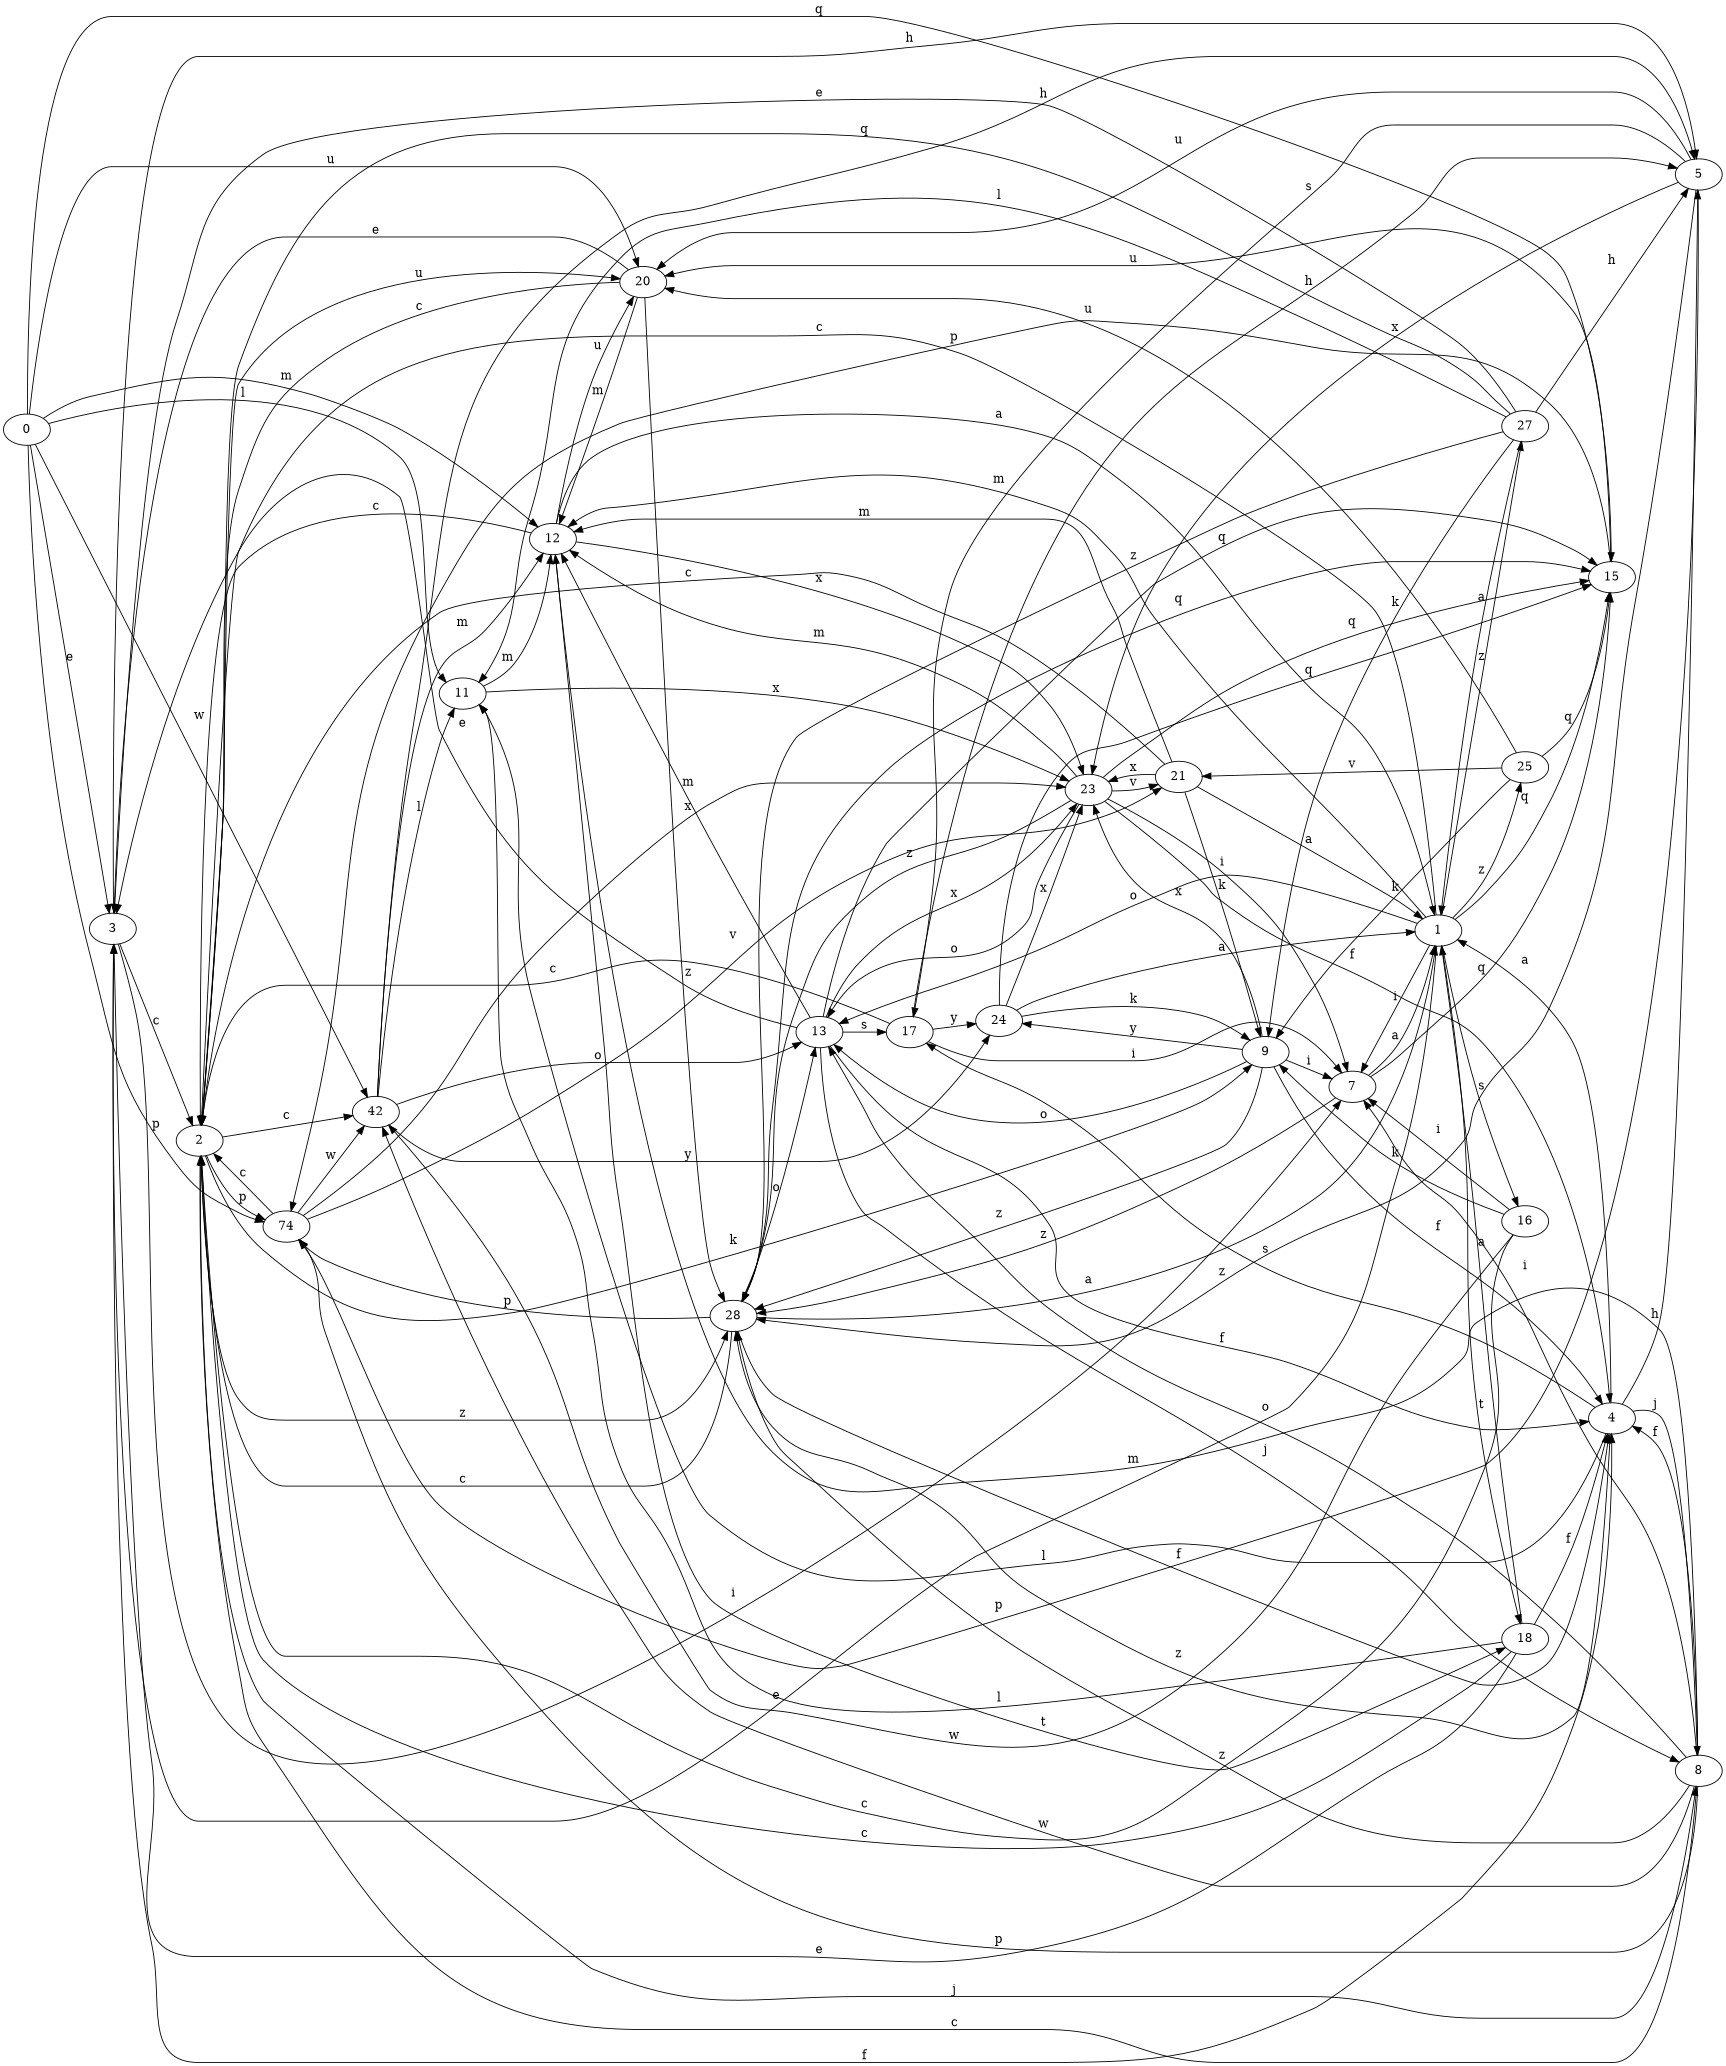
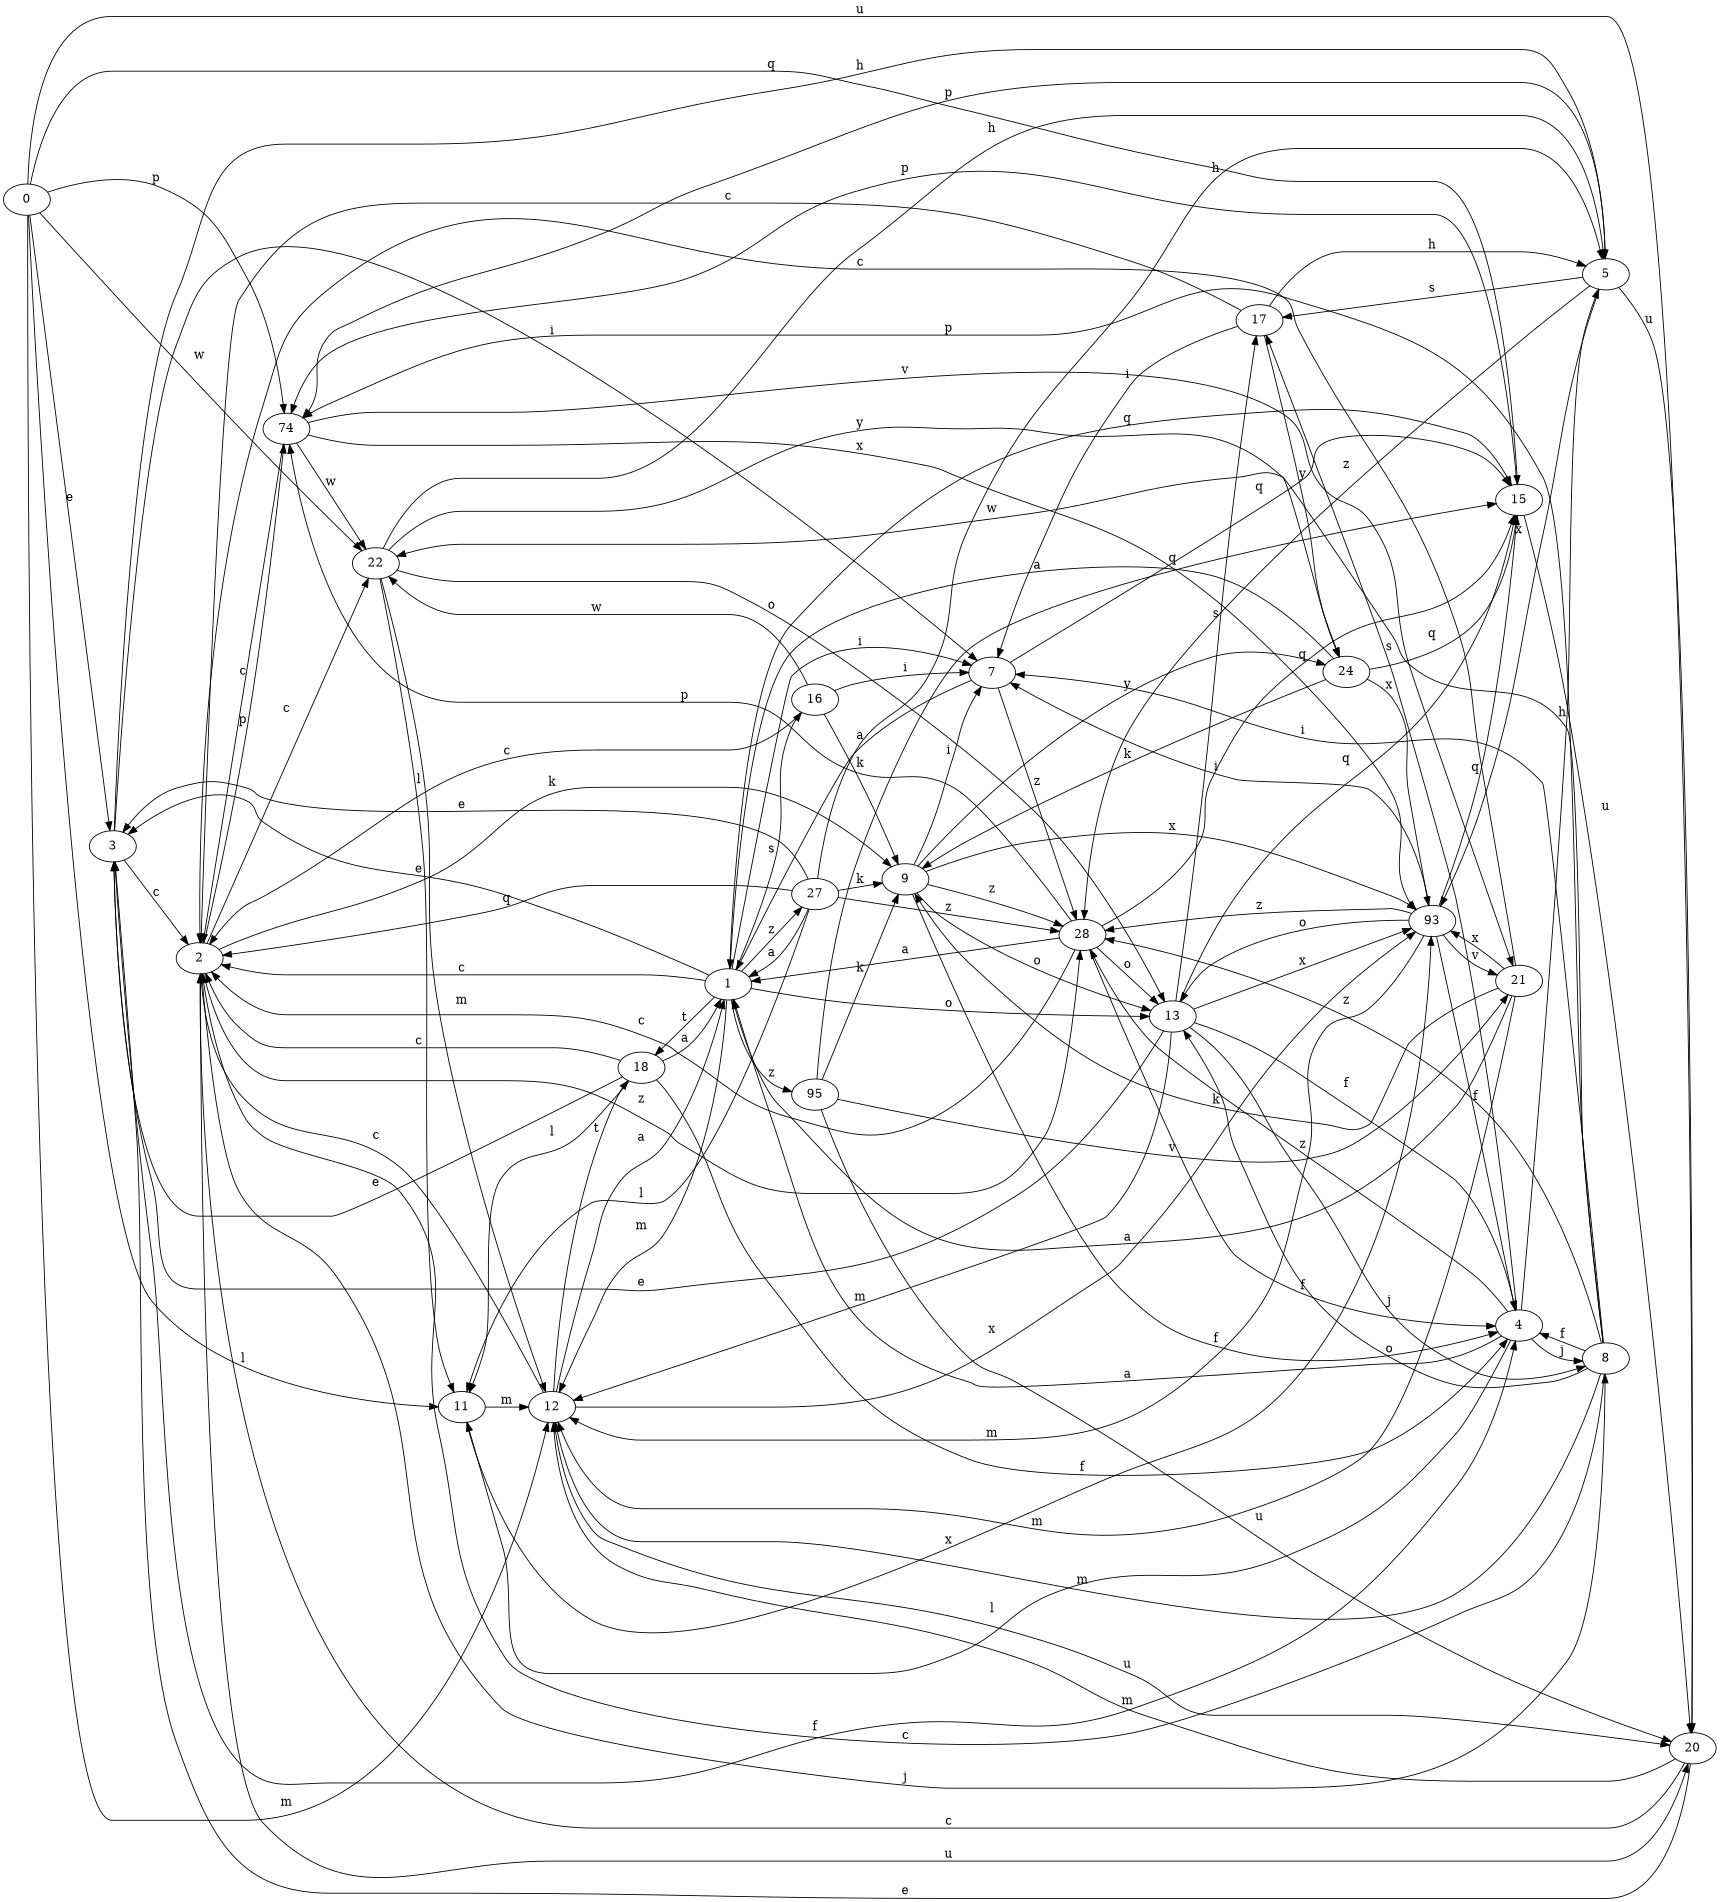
node "25": label "25" -> "95"
node "23": label "23" -> "93"
edge "20" -> "28": removed, label "z"
node "42": label "42" -> "22"
